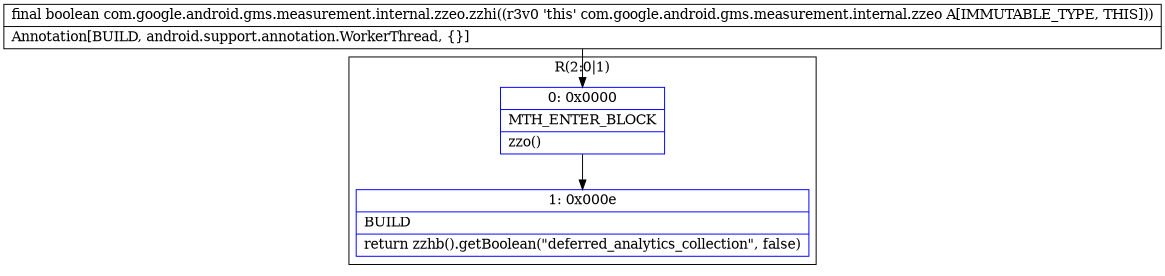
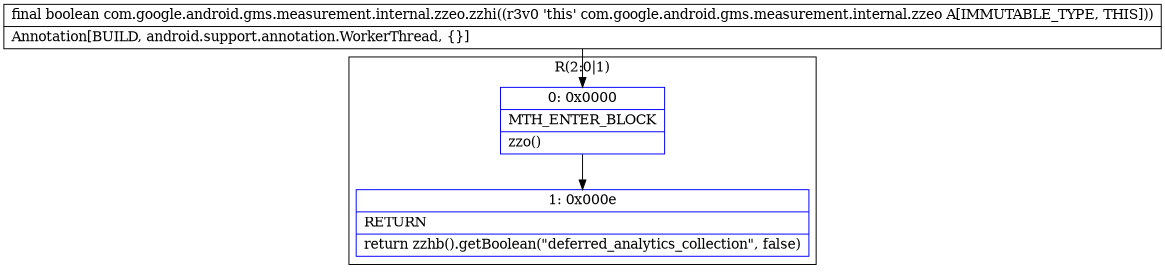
node "1: 0x000e": text "BUILD" -> "RETURN"
